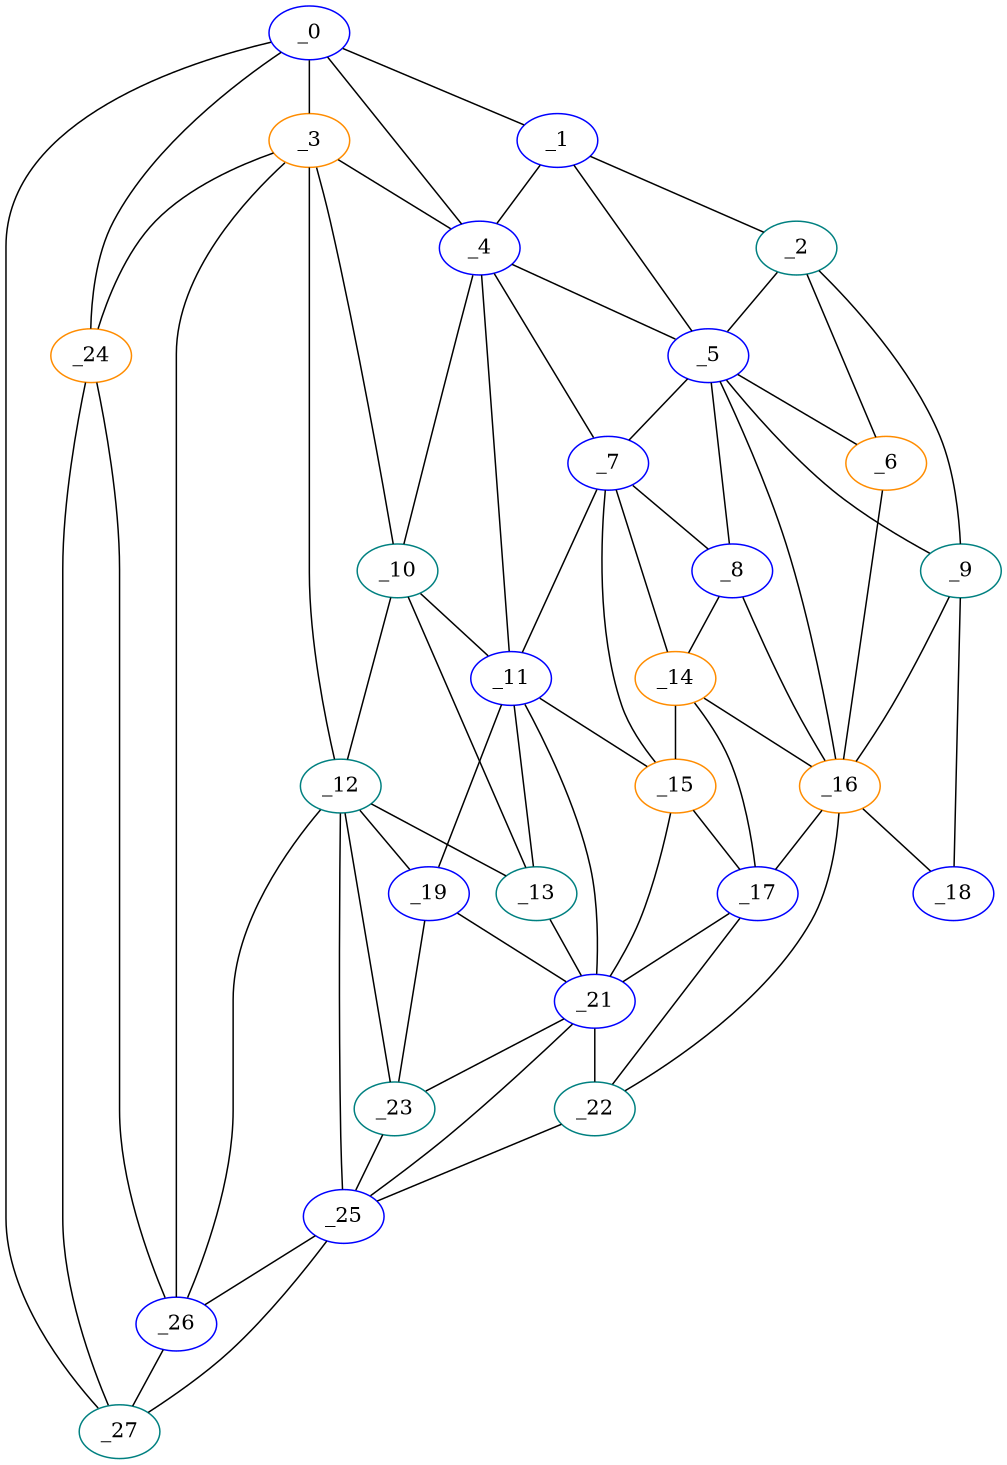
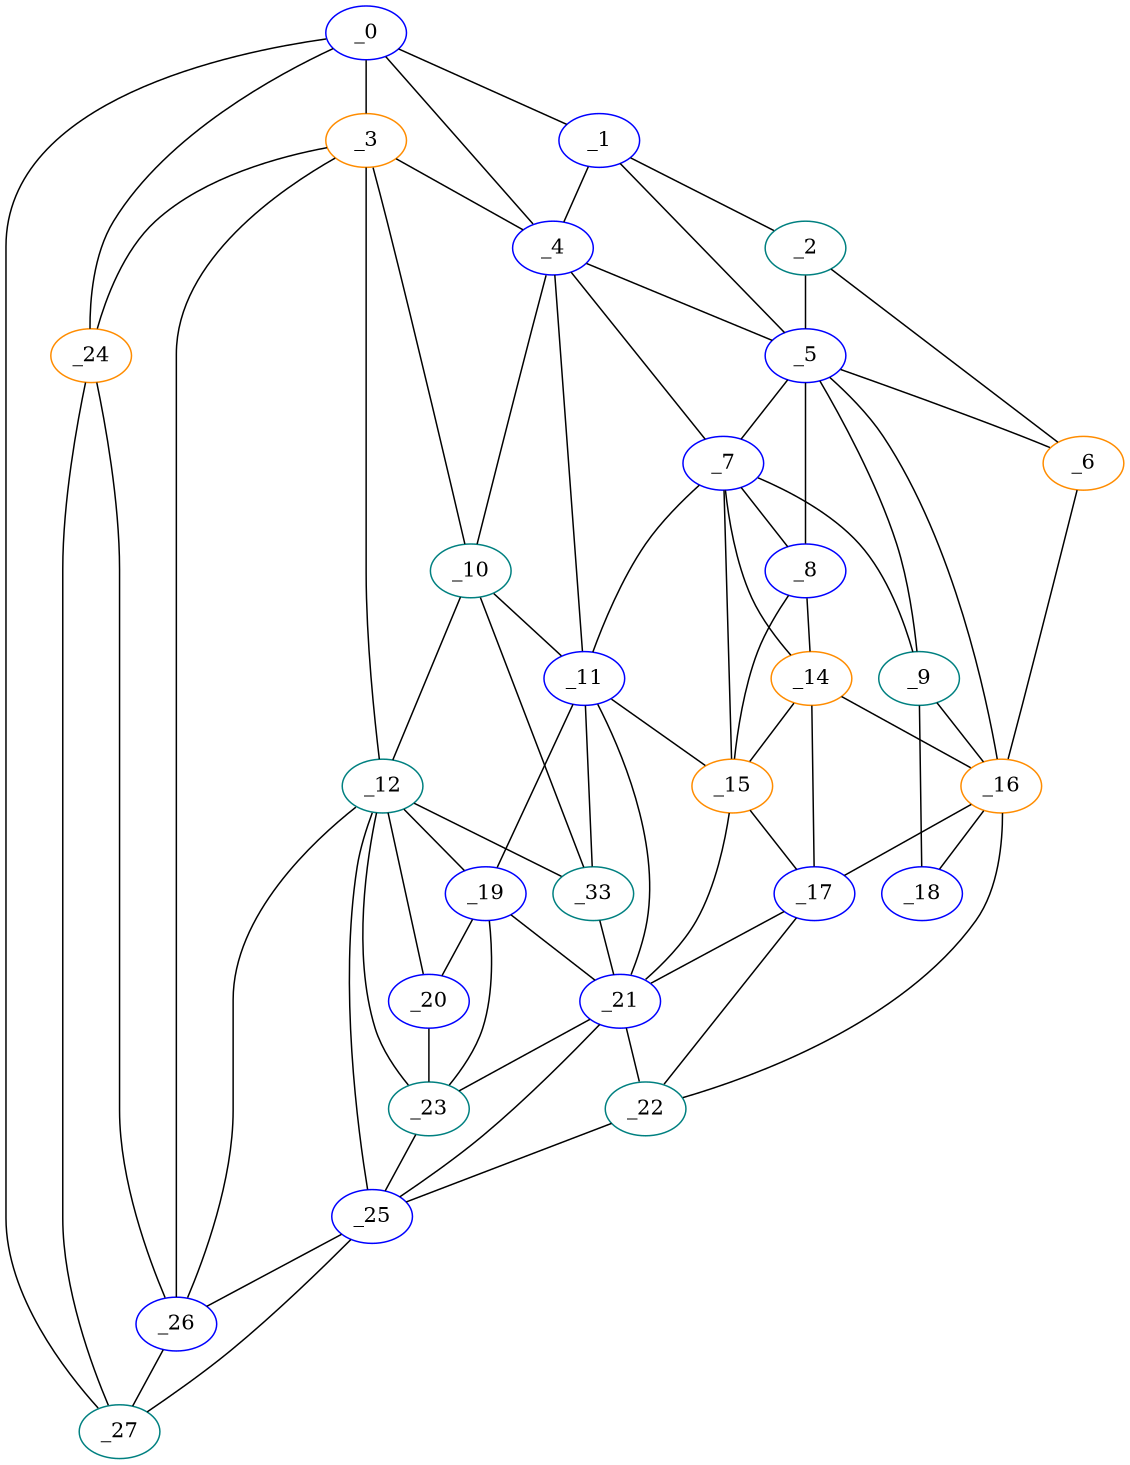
edge "_2" -- "_9": now "_7" -- "_9"
edge "_8" -- "_16": now "_8" -- "_15"
node "_13": label "_13" -> "_33"
node "_20": added
